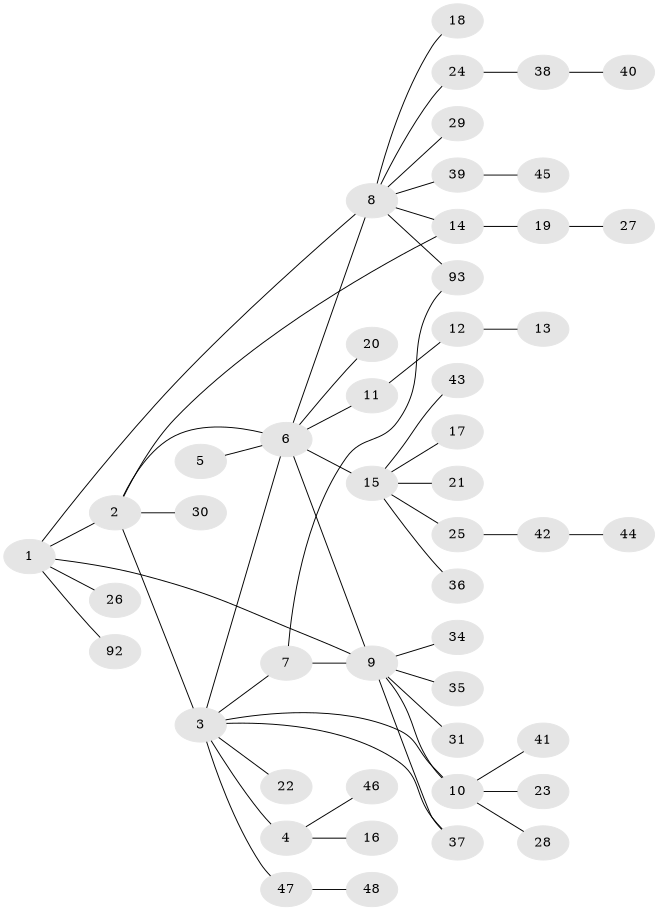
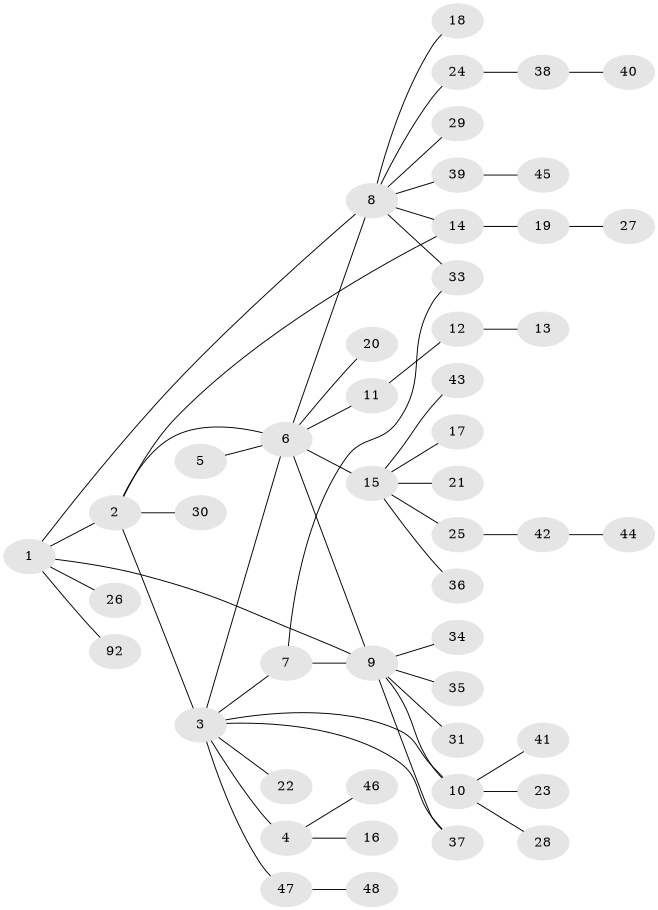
node "93": label "93" -> "33"
